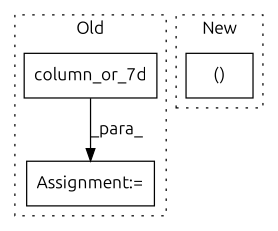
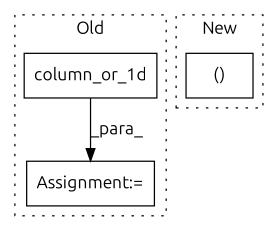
node "column_or_7d": label "column_or_7d" -> "column_or_1d"
